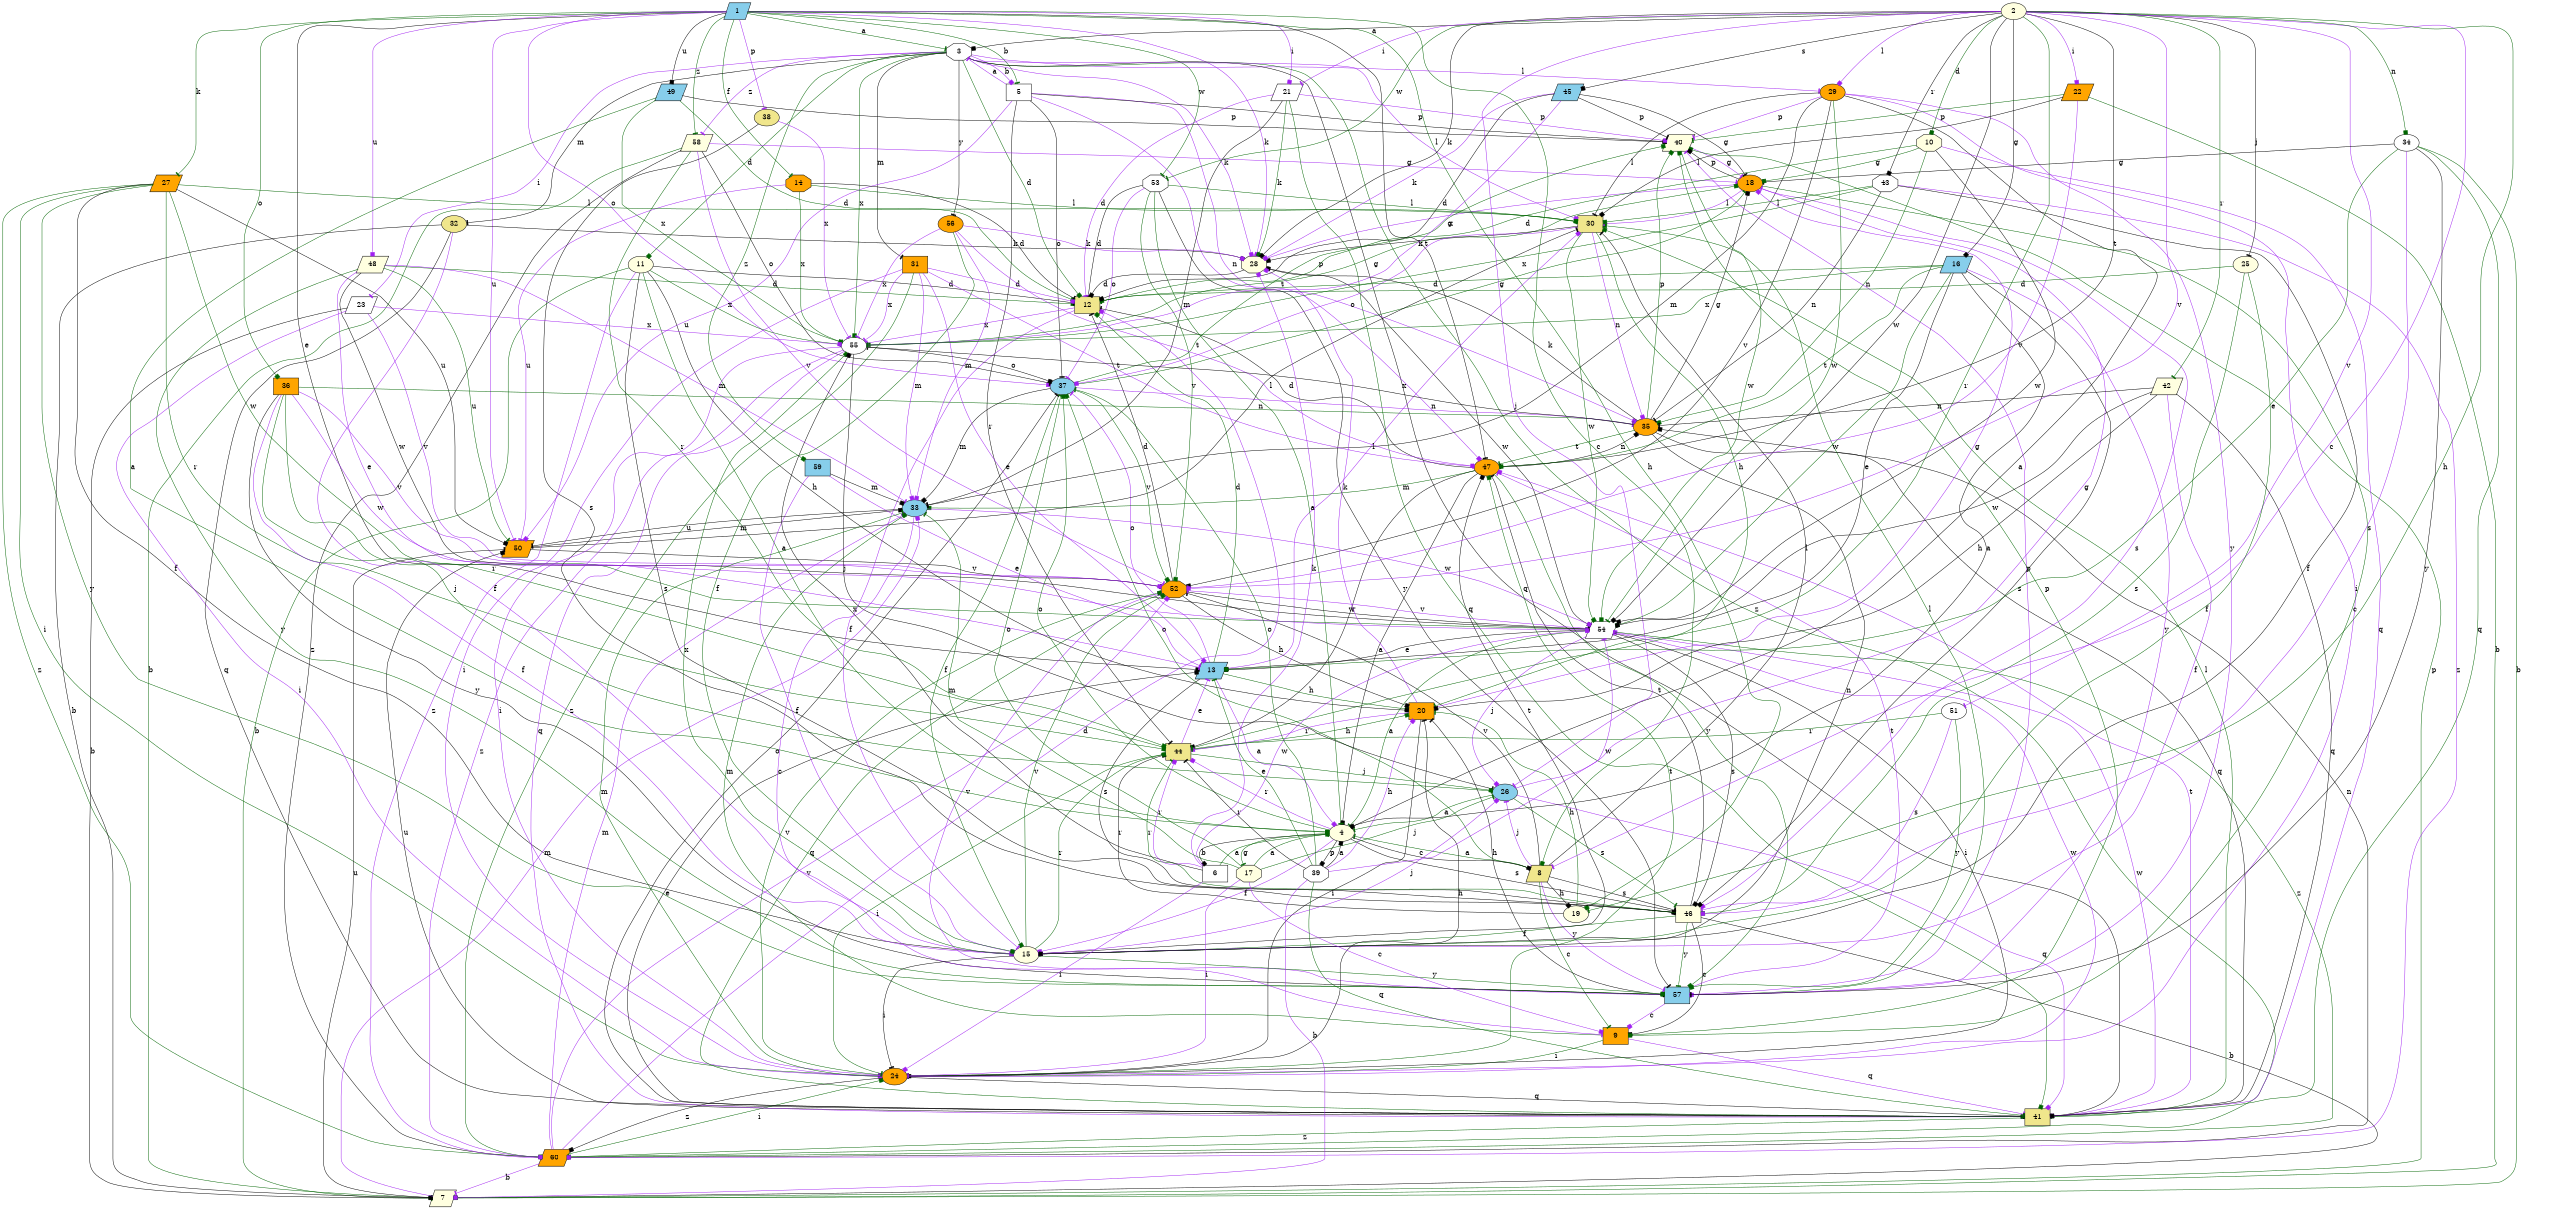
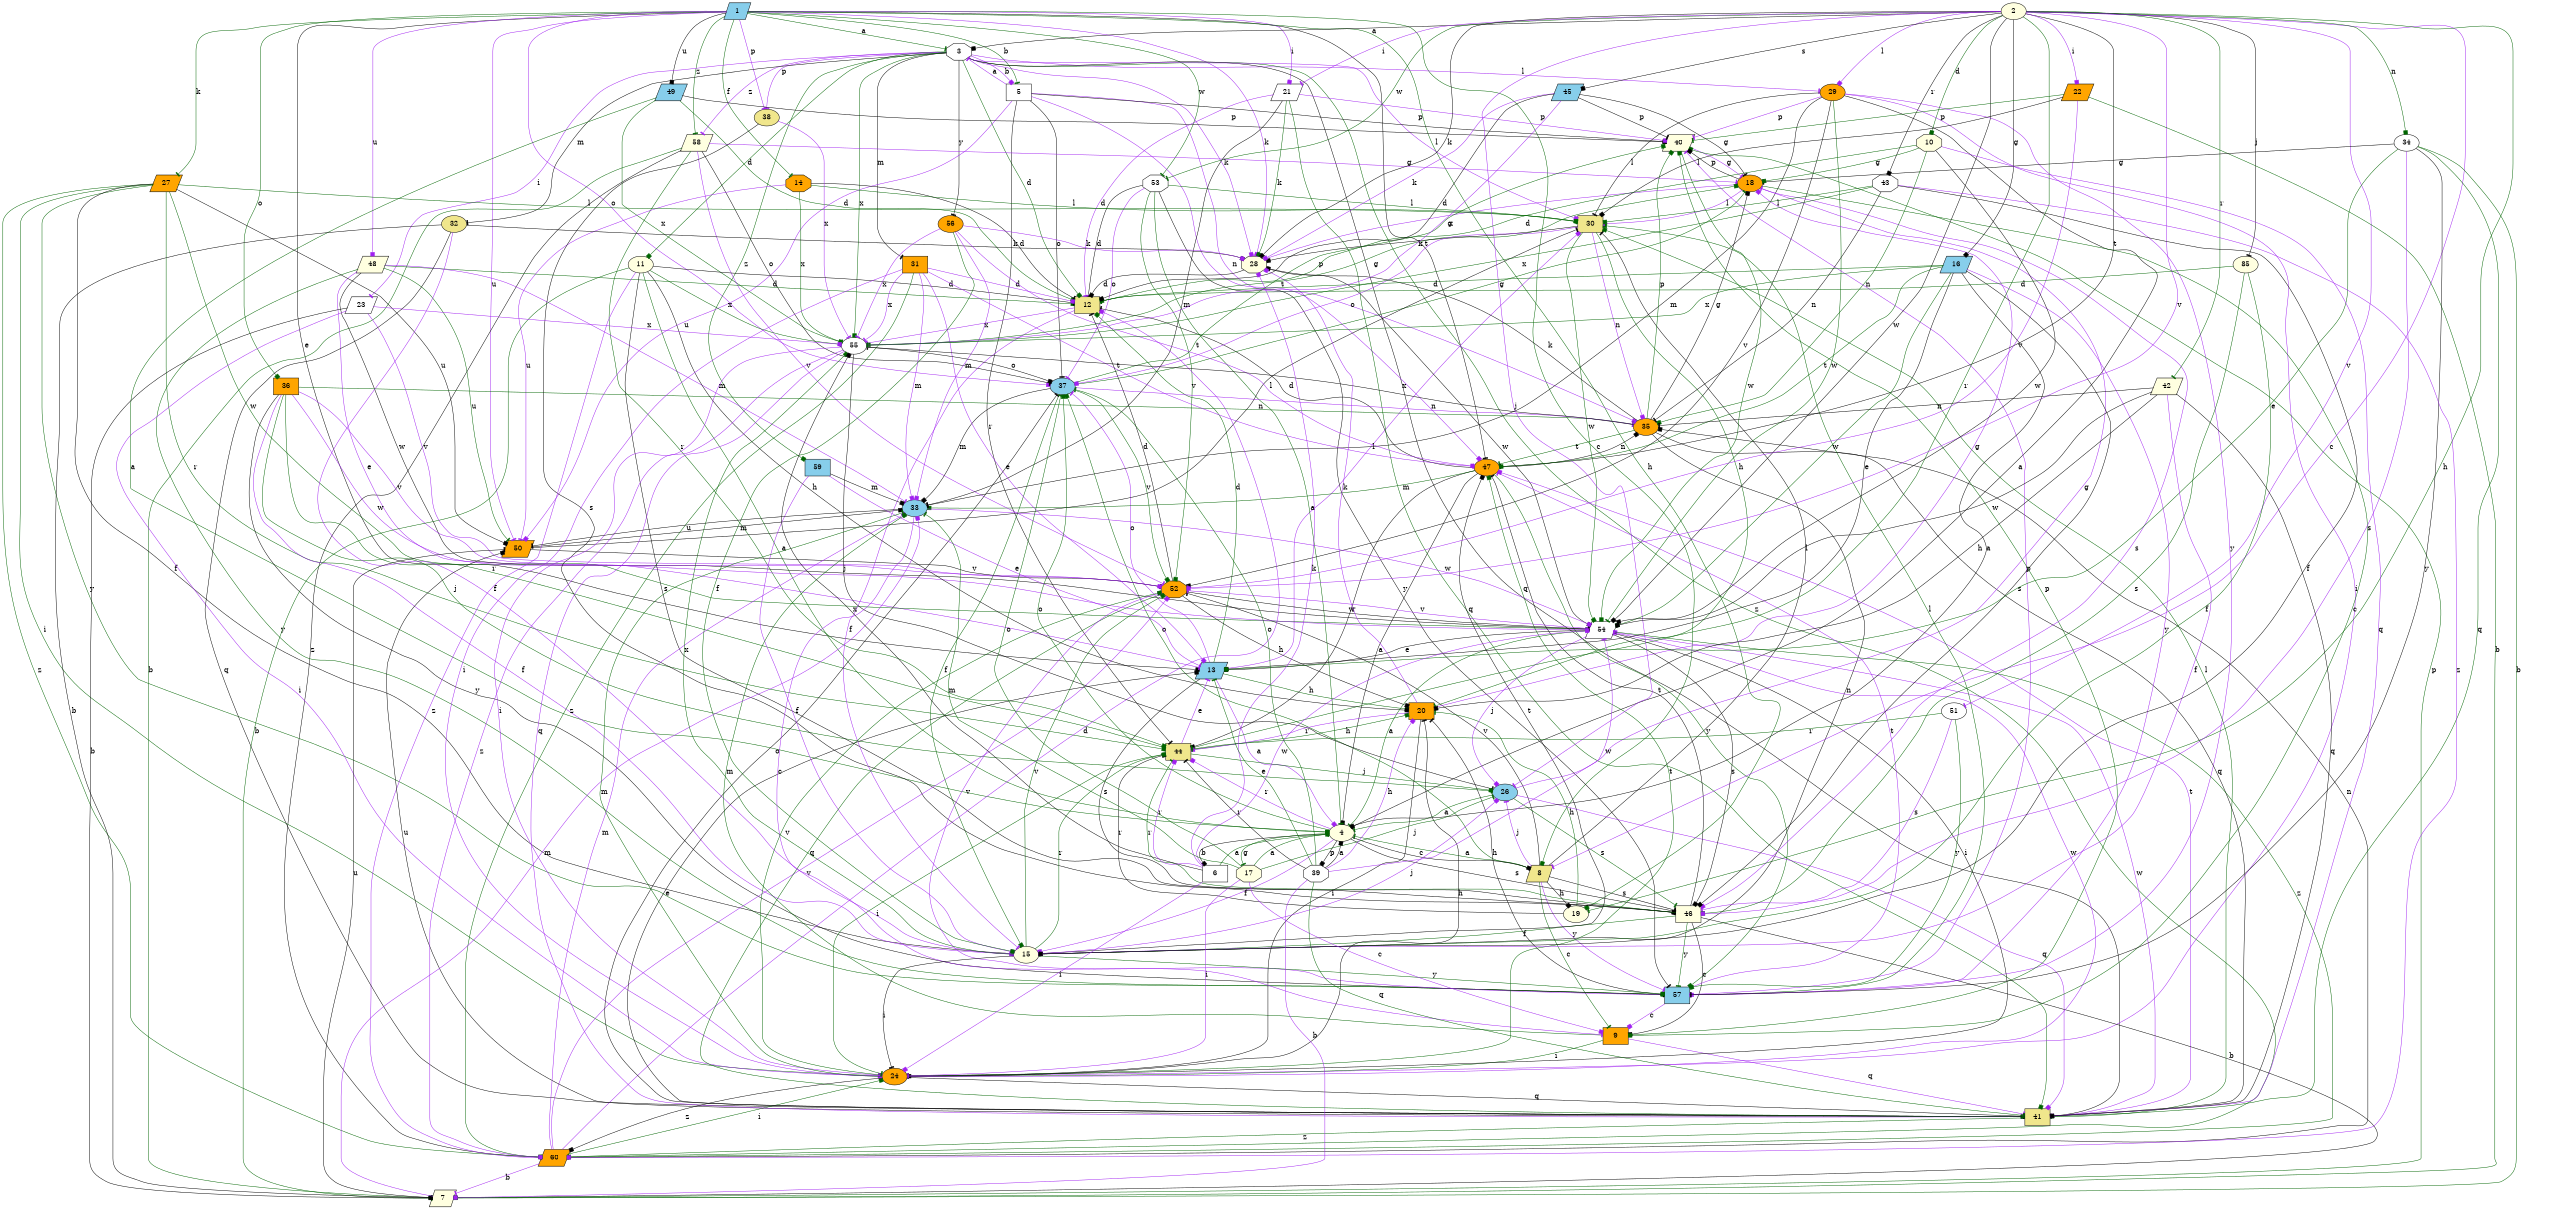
edge "3" -> "38": added, label "p"
node "25": label "25" -> "85"
